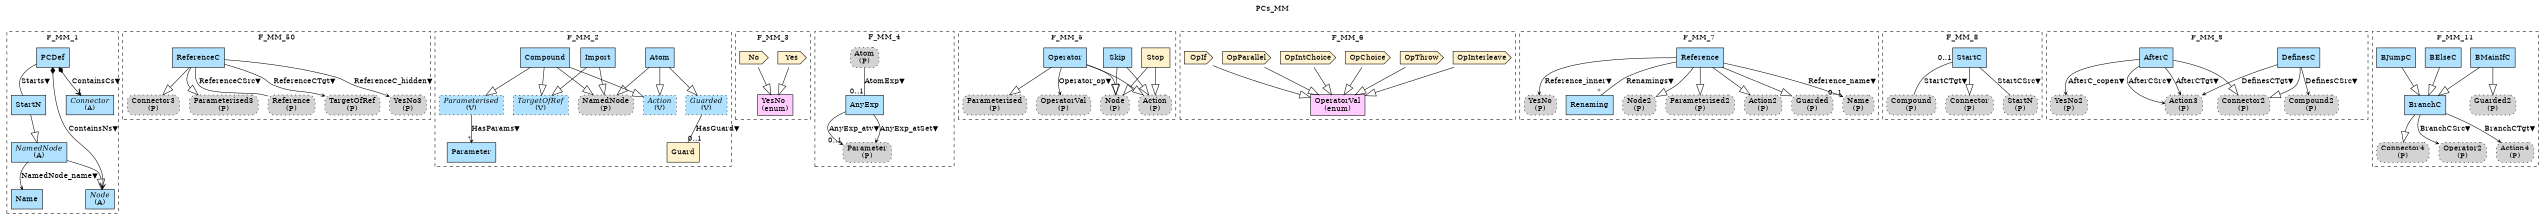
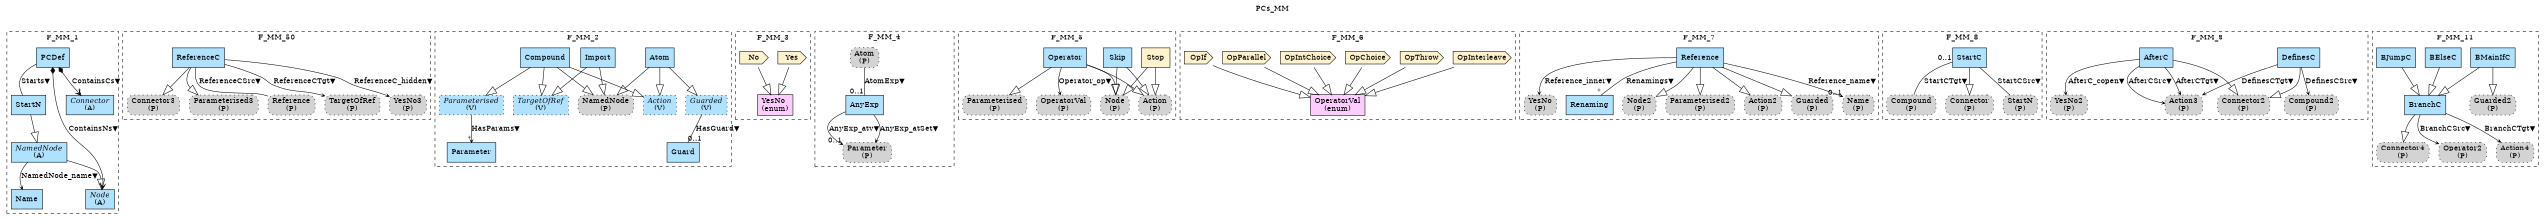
node "Guard": fillcolor #fff2cc -> lightskyblue1
